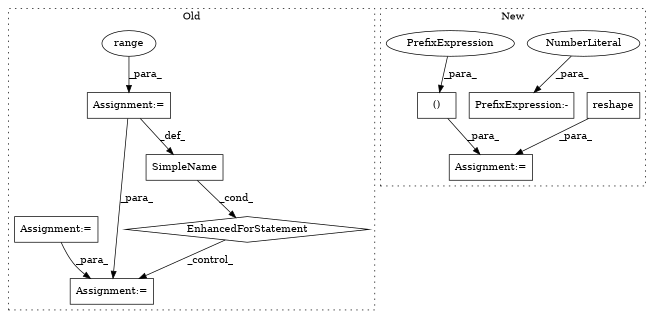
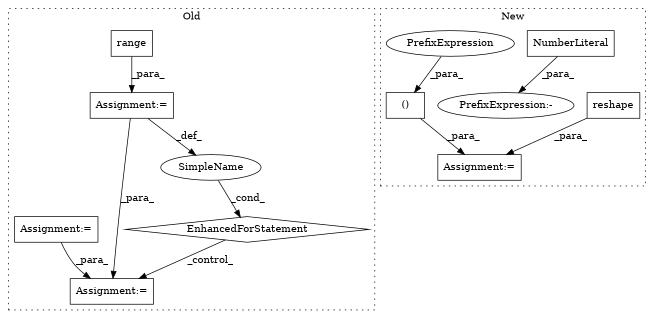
node "range": shape ellipse -> box
node "NumberLiteral": shape ellipse -> box
node "PrefixExpression:-": shape box -> ellipse
node "SimpleName": shape box -> ellipse
